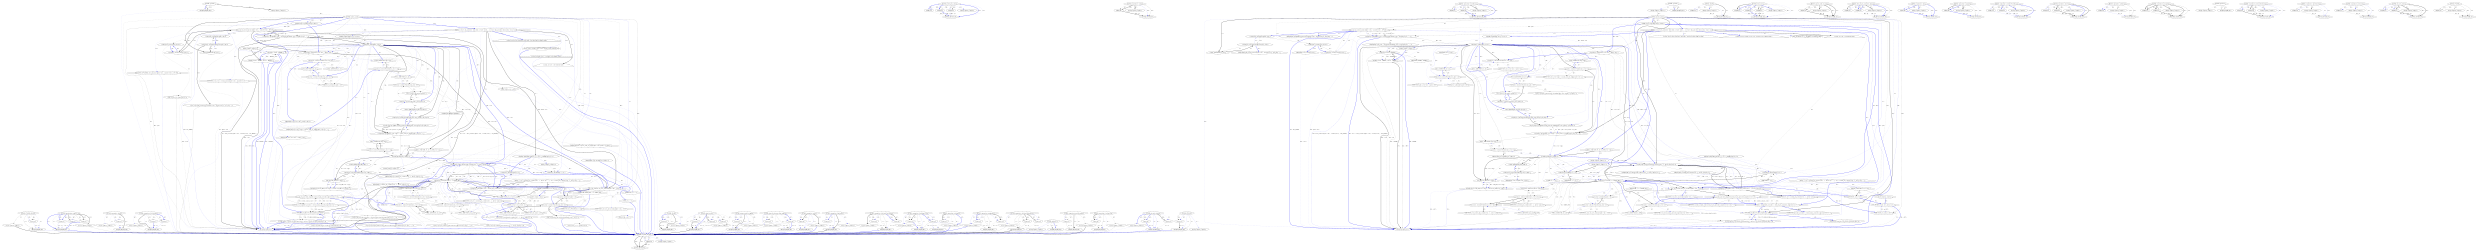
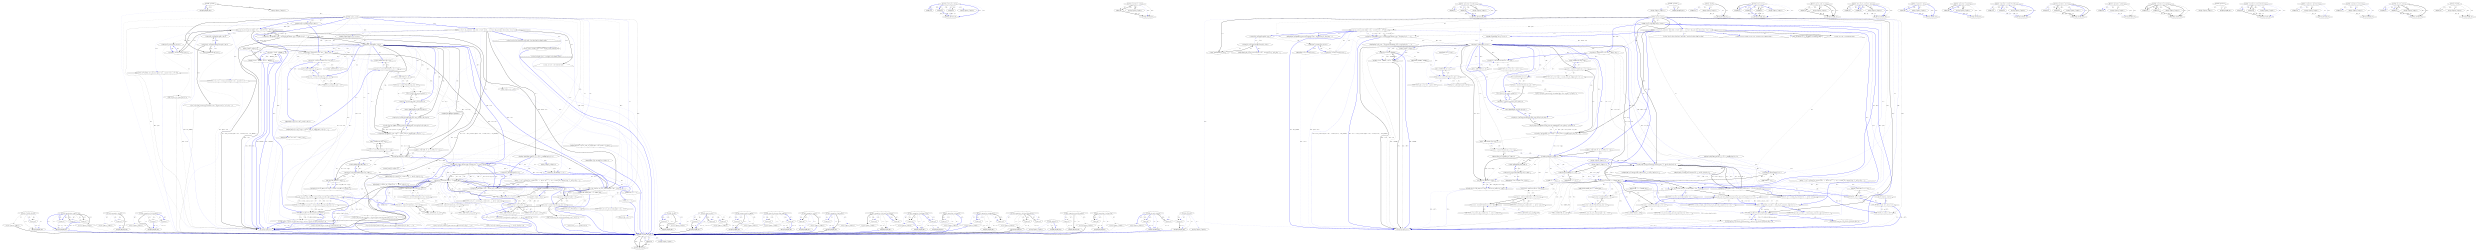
node "(IDENTIFIER,SERDES_MAX,i < SERDES_MAX)": added
